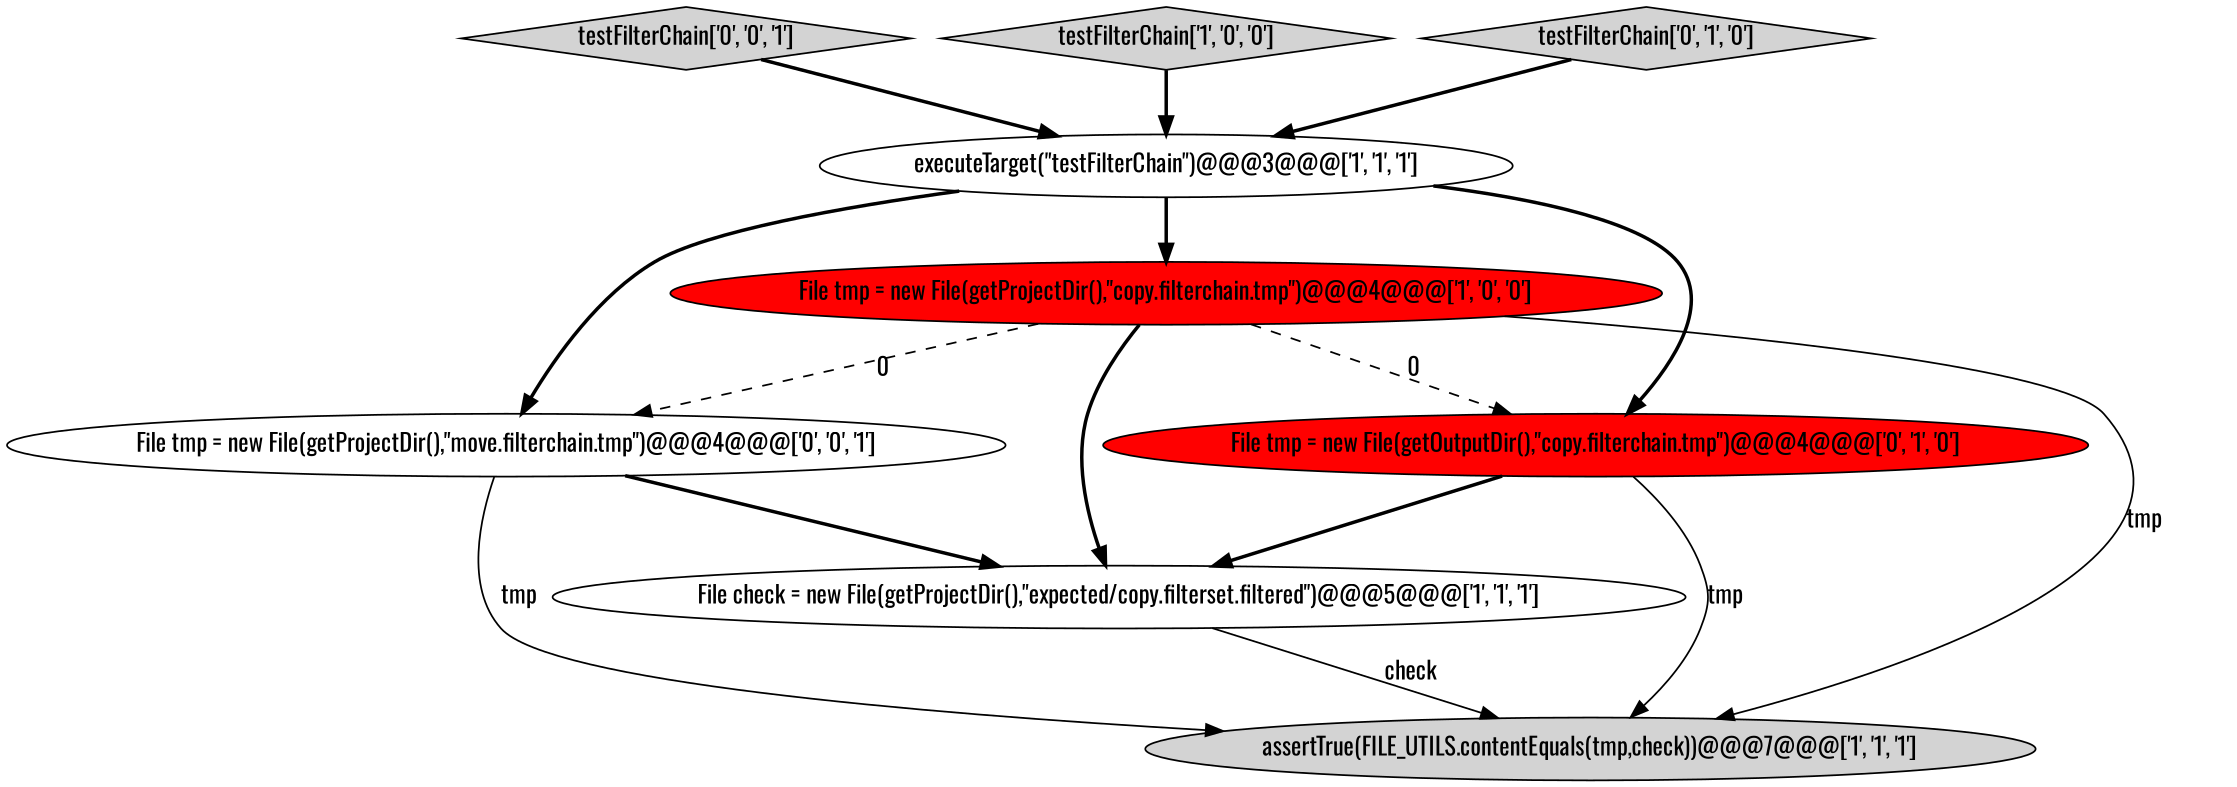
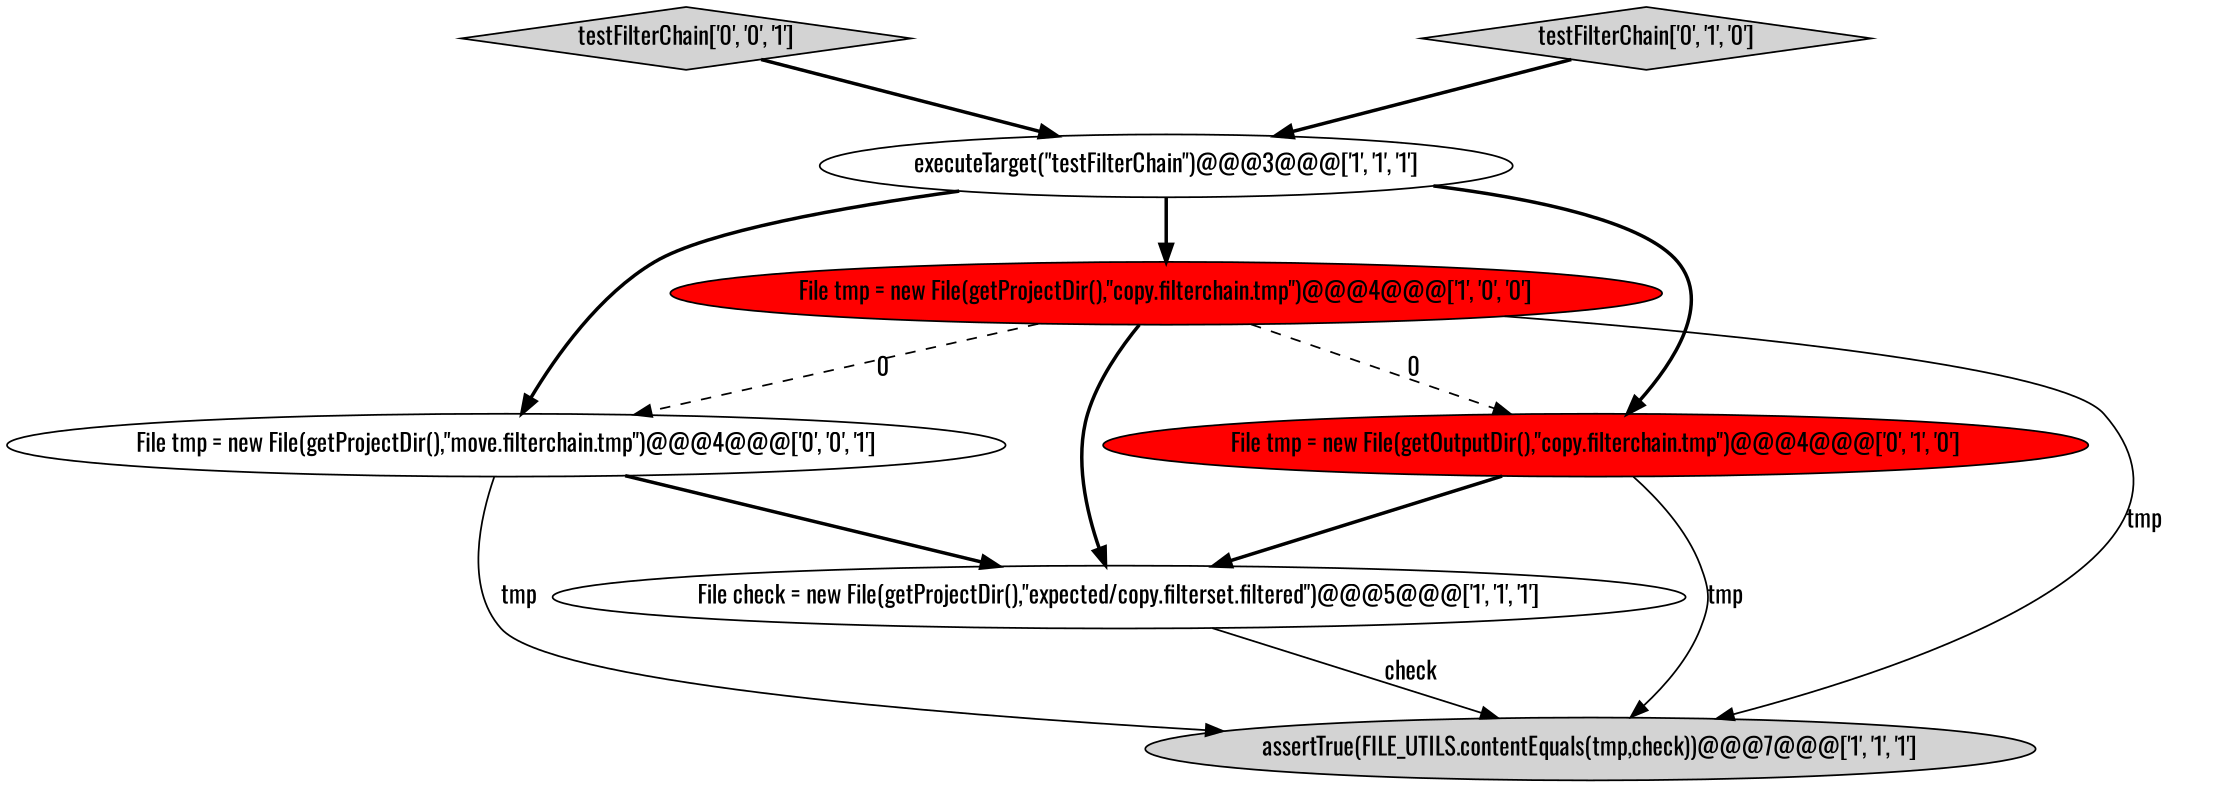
node "testFilterChain['1', '0', '0']": removed
